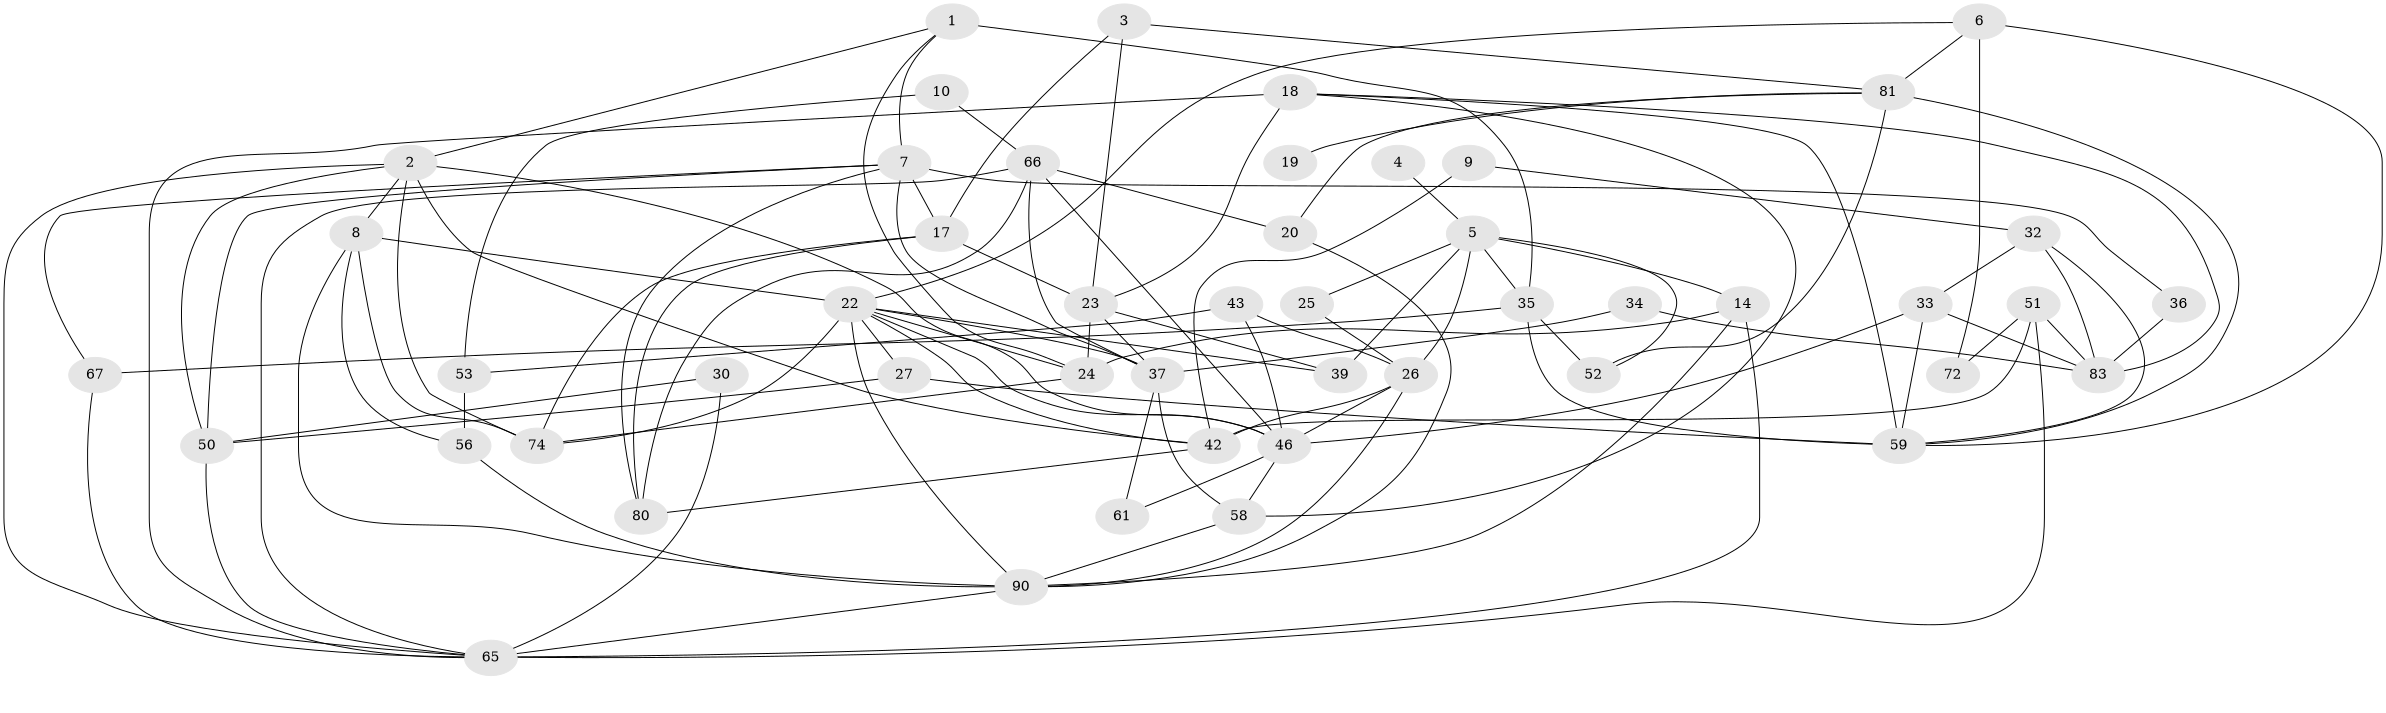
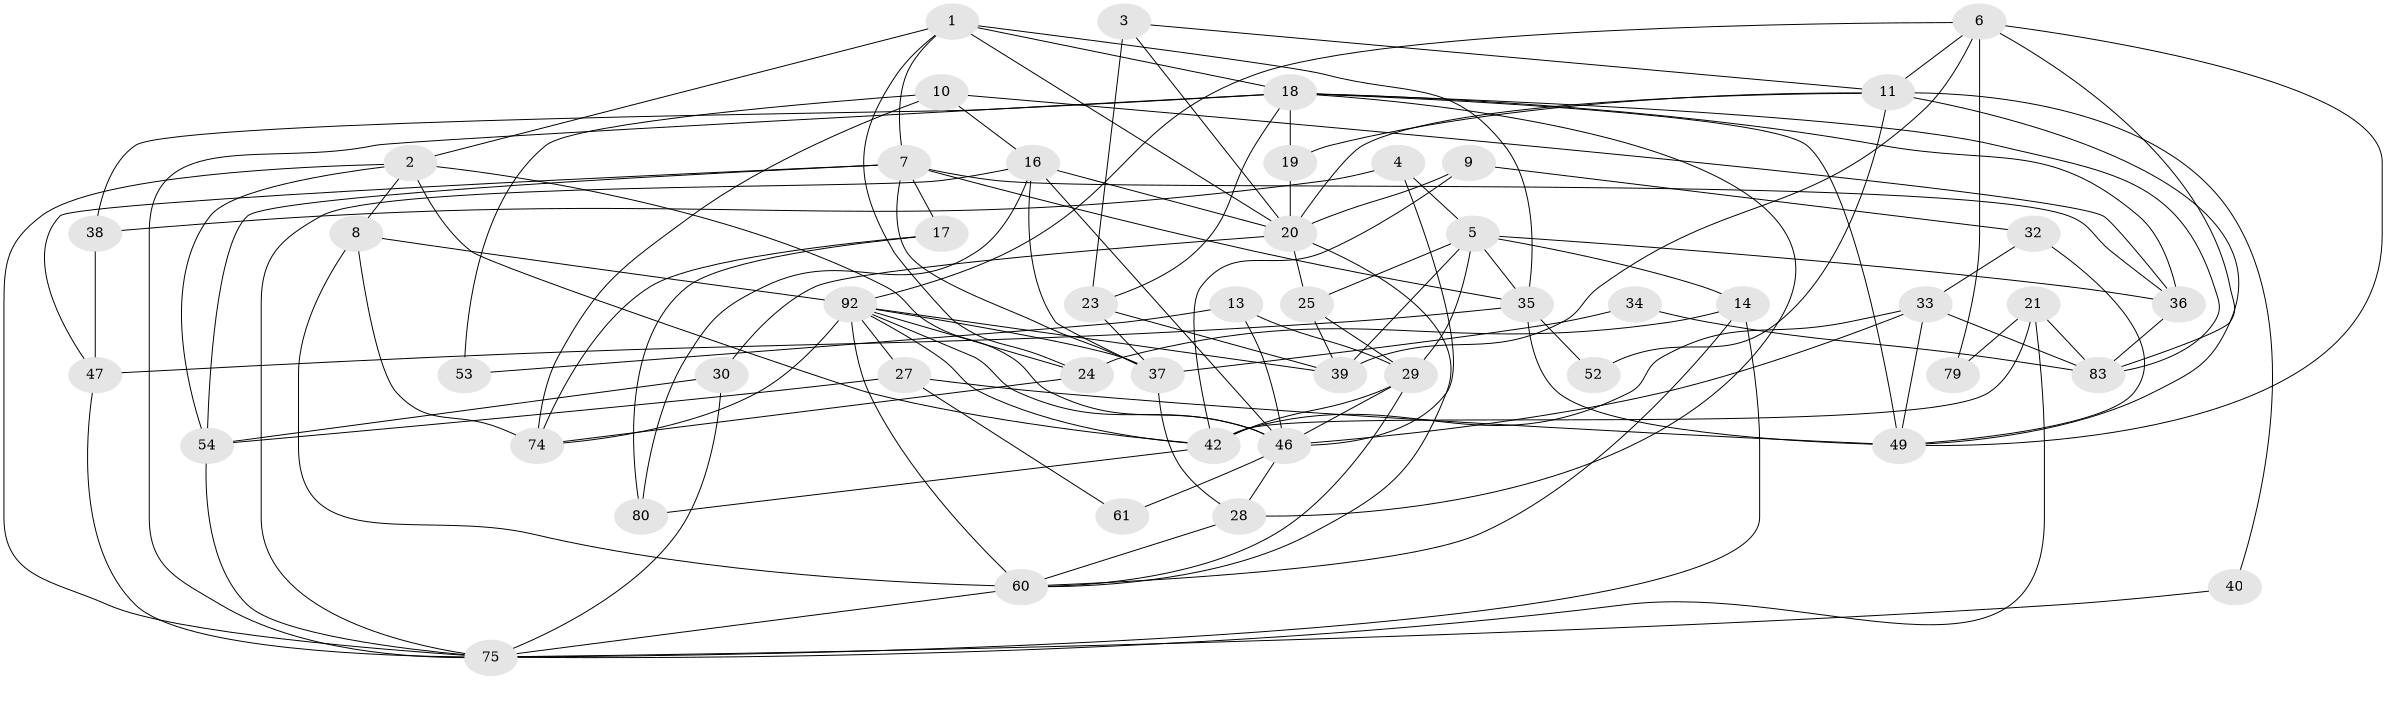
edge "1" -- "18": added
node "81": label "81" -> "11"
edge "3" -- "17": now "3" -- "20"
edge "1" -- "20": added
edge "18" -- "19": added
edge "18" -- "36": added
edge "10" -- "36": added
node "66": label "66" -> "16"
edge "19" -- "20": added
edge "9" -- "20": added
node "38": added
edge "6" -- "39": added
edge "20" -- "30": added
edge "7" -- "80": now "7" -- "35"
edge "17" -- "23": removed
edge "20" -- "25": added
edge "5" -- "52": now "5" -- "36"
edge "32" -- "83": now "6" -- "83"
edge "4" -- "46": added
node "22": label "22" -> "92"
node "43": label "43" -> "13"
node "51": label "51" -> "21"
edge "2" -- "74": now "10" -- "74"
edge "23" -- "24": removed
edge "25" -- "39": added
node "67": label "67" -> "47"
node "26": label "26" -> "29"
node "72": label "72" -> "79"
edge "33" -- "42": added
node "50": label "50" -> "54"
node "56": removed
edge "37" -- "61": now "27" -- "61"
node "59": label "59" -> "49"
node "58": label "58" -> "28"
node "90": label "90" -> "60"
node "40": added
node "65": label "65" -> "75"
